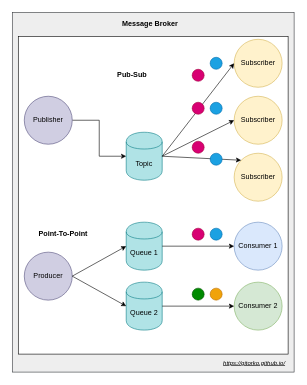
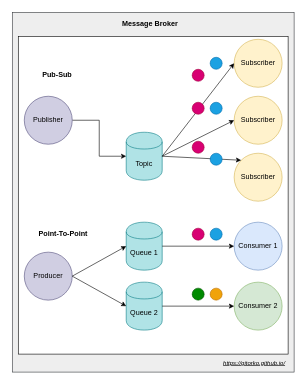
node "Pub-Sub": moved (132, 75) -> (57, 75)
